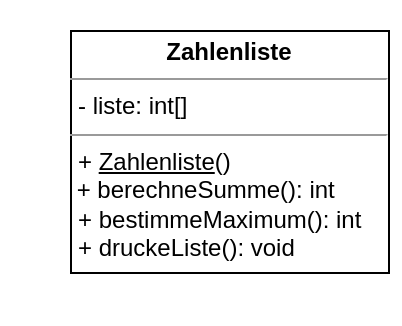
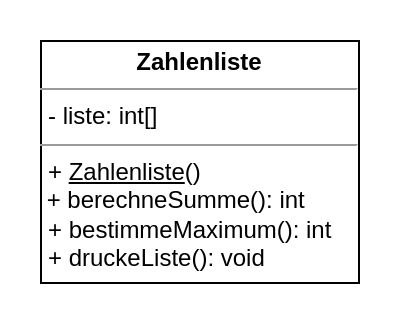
node "Zahlenliste - liste: int[] + Zahlenliste() + berechneSumme(): int+ bestimmeMaximum(): int + druckeListe(): void": moved (230, 152) -> (200, 162)
